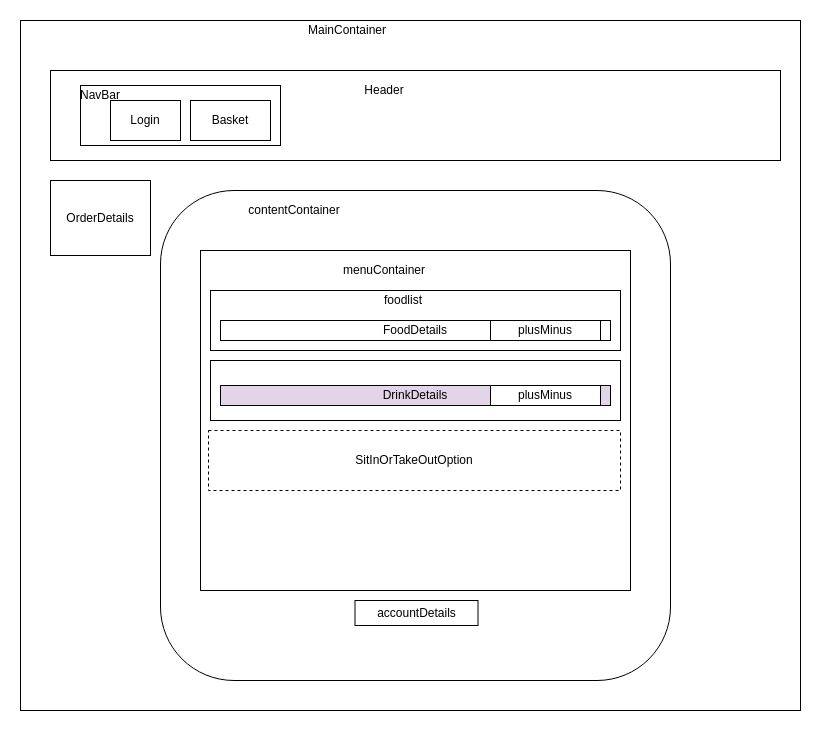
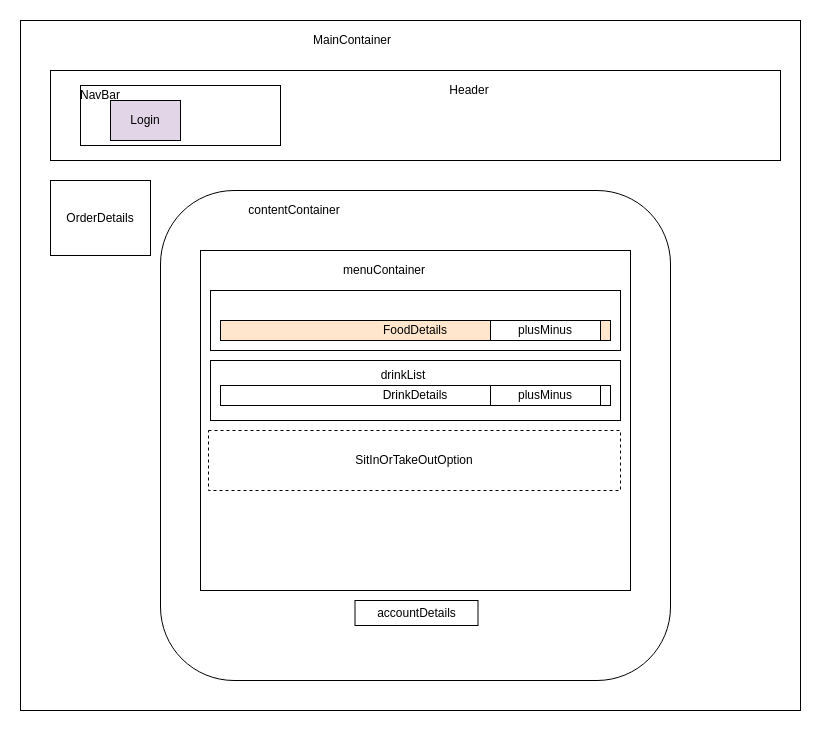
node "MainContainer": moved (348, 31) -> (353, 41)
node "Header": moved (385, 91) -> (470, 91)
node "Login": fillcolor #ffffff -> #e1d5e7
node "Basket": removed
node "foodlist": removed
node "FoodDetails": fillcolor #ffffff -> #ffe6cc
node "drinkList": added
node "DrinkDetails": fillcolor #e1d5e7 -> #ffffff
